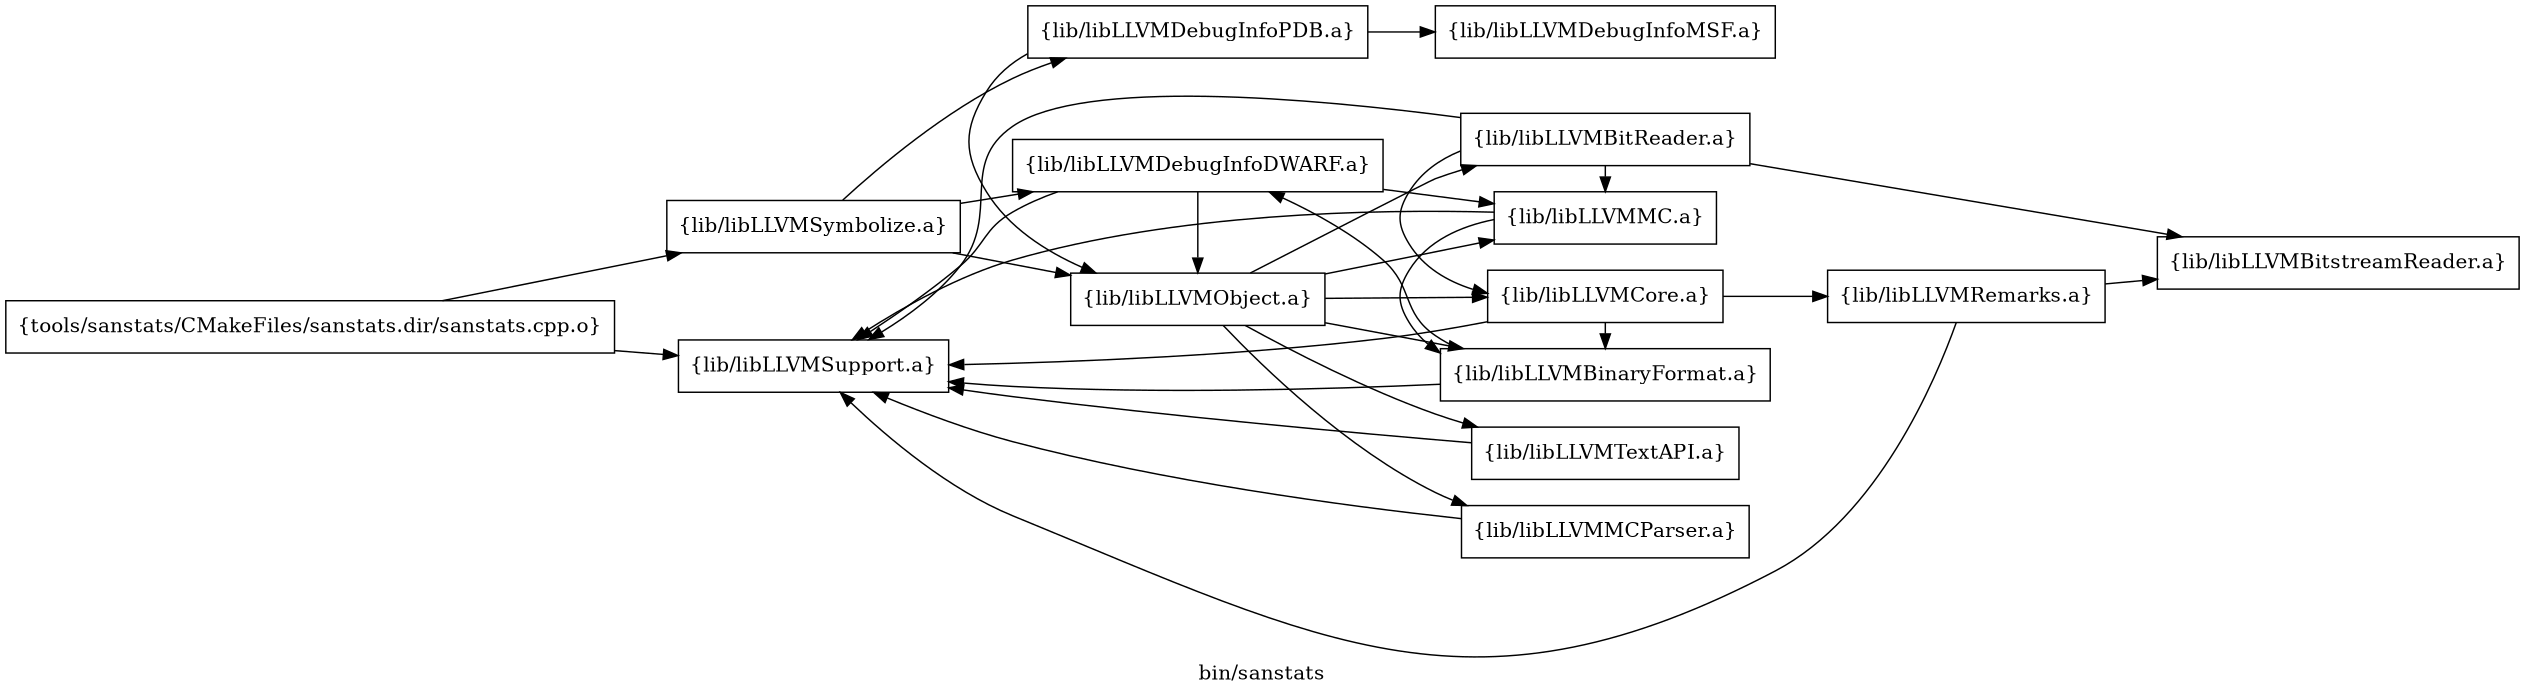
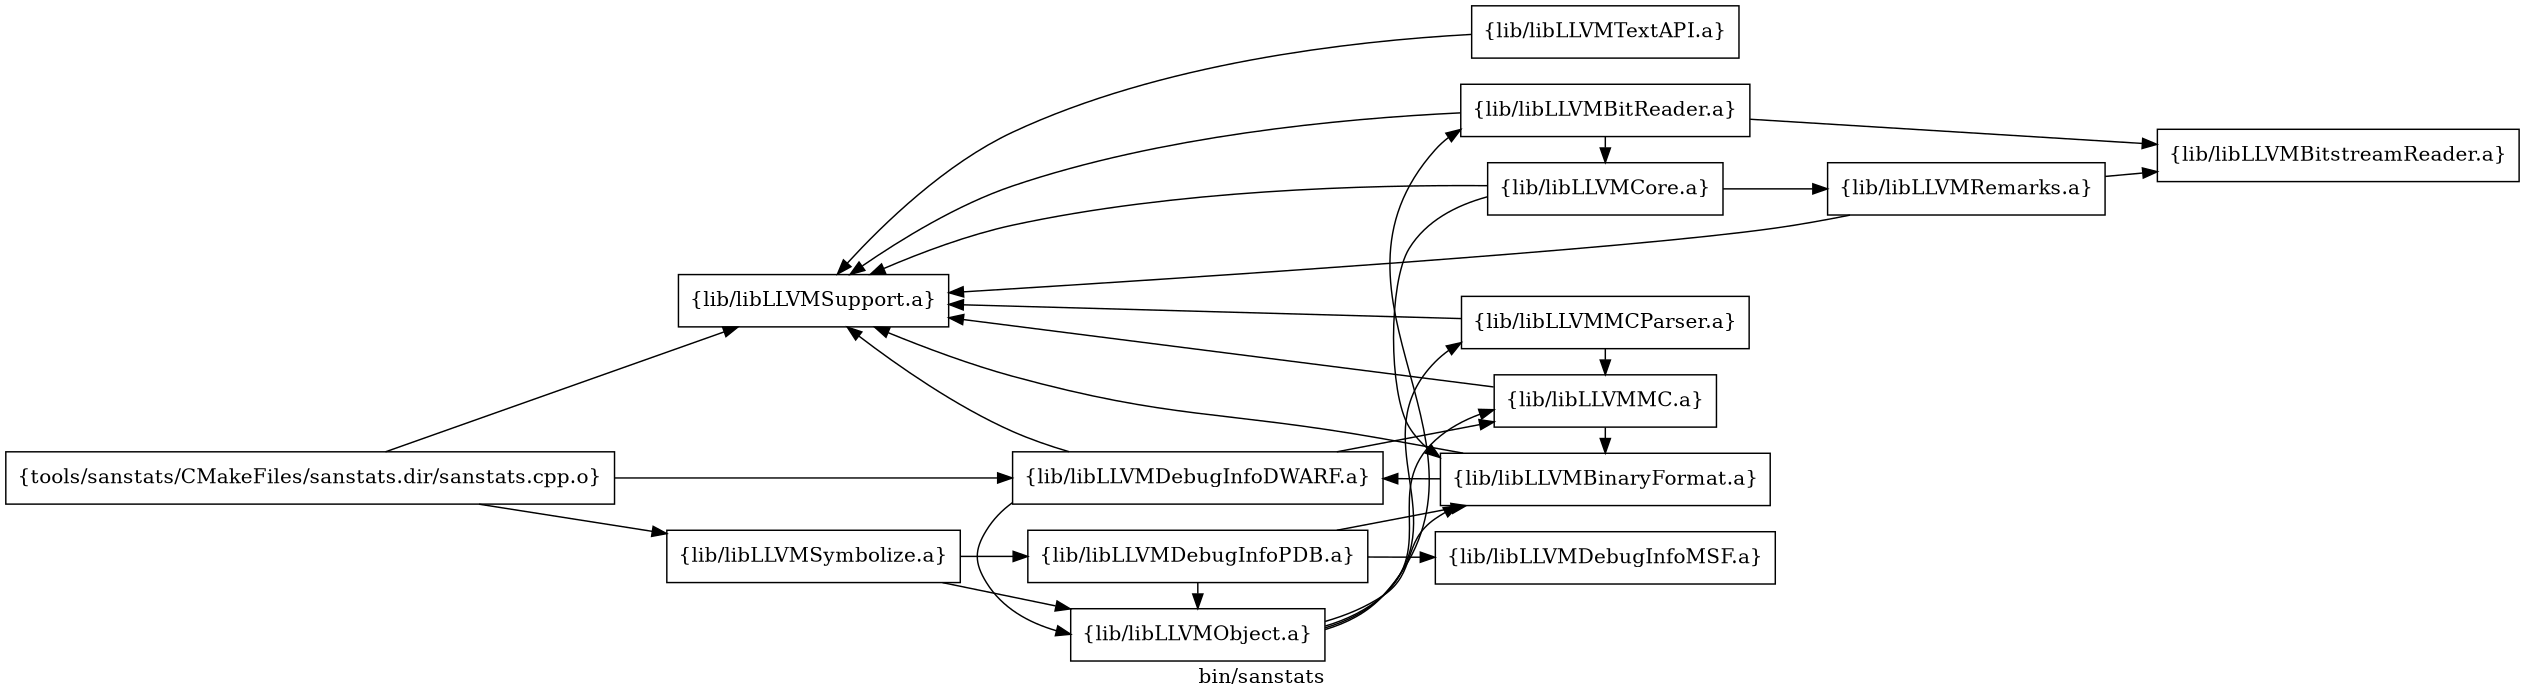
edge "{lib/libLLVMBitReader.a}" -> "{lib/libLLVMMC.a}": now "{lib/libLLVMMCParser.a}" -> "{lib/libLLVMMC.a}"
edge "{lib/libLLVMSymbolize.a}" -> "{lib/libLLVMDebugInfoDWARF.a}": now "{tools/sanstats/CMakeFiles/sanstats.dir/sanstats.cpp.o}" -> "{lib/libLLVMDebugInfoDWARF.a}"
edge "{lib/libLLVMObject.a}" -> "{lib/libLLVMCore.a}": removed
edge "{lib/libLLVMObject.a}" -> "{lib/libLLVMTextAPI.a}": removed
edge "{lib/libLLVMDebugInfoPDB.a}" -> "{lib/libLLVMBinaryFormat.a}": added
